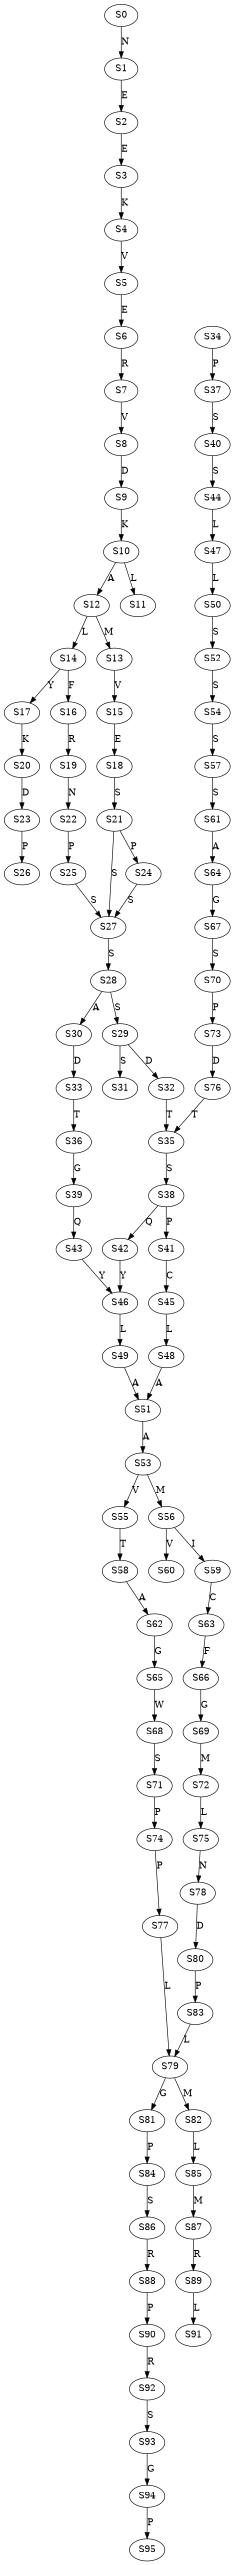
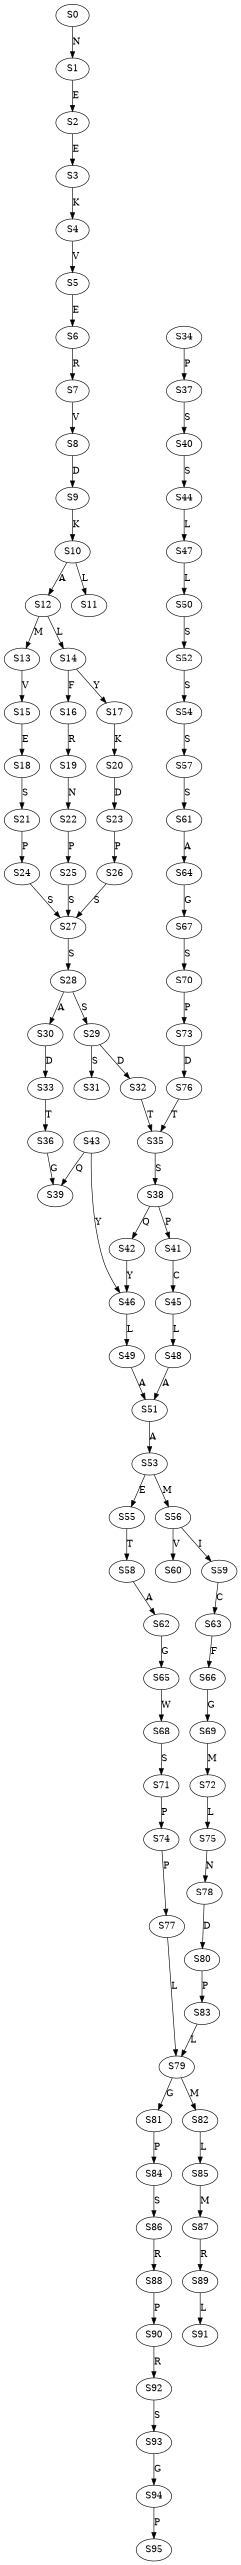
edge "S21" -> "S27": now "S26" -> "S27"
edge "S39" -> "S43": reversed
edge "S53" -> "S55": label "V" -> "E"
